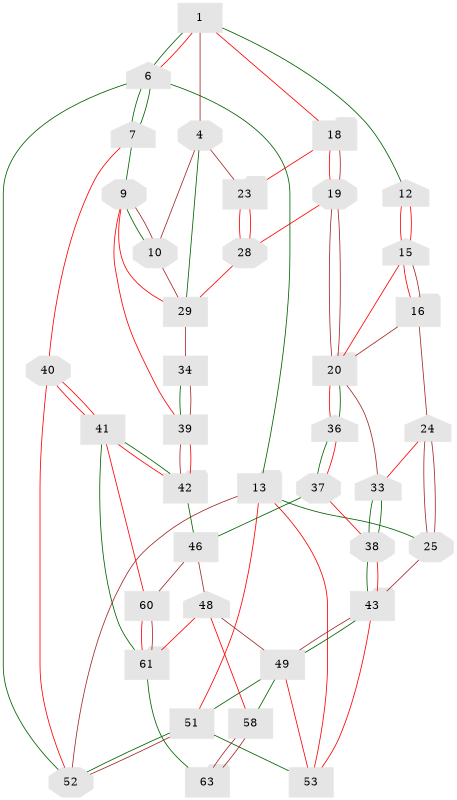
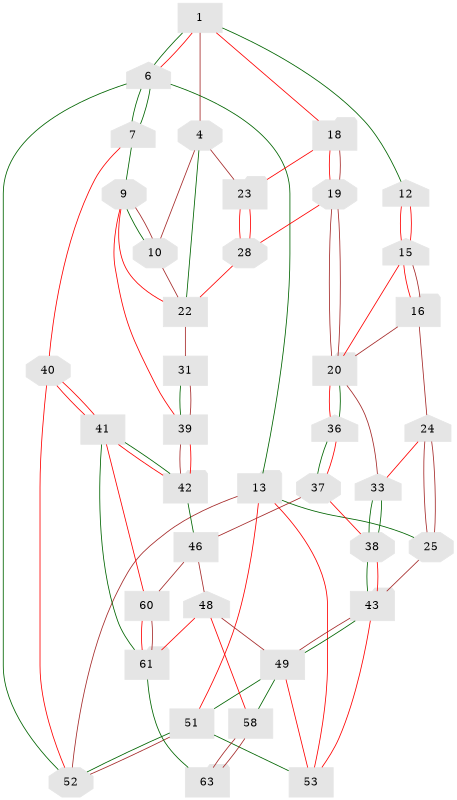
node "29": label "29" -> "22"
node "34": label "34" -> "31"
edge "37" -- "46": color darkgreen -> brown
